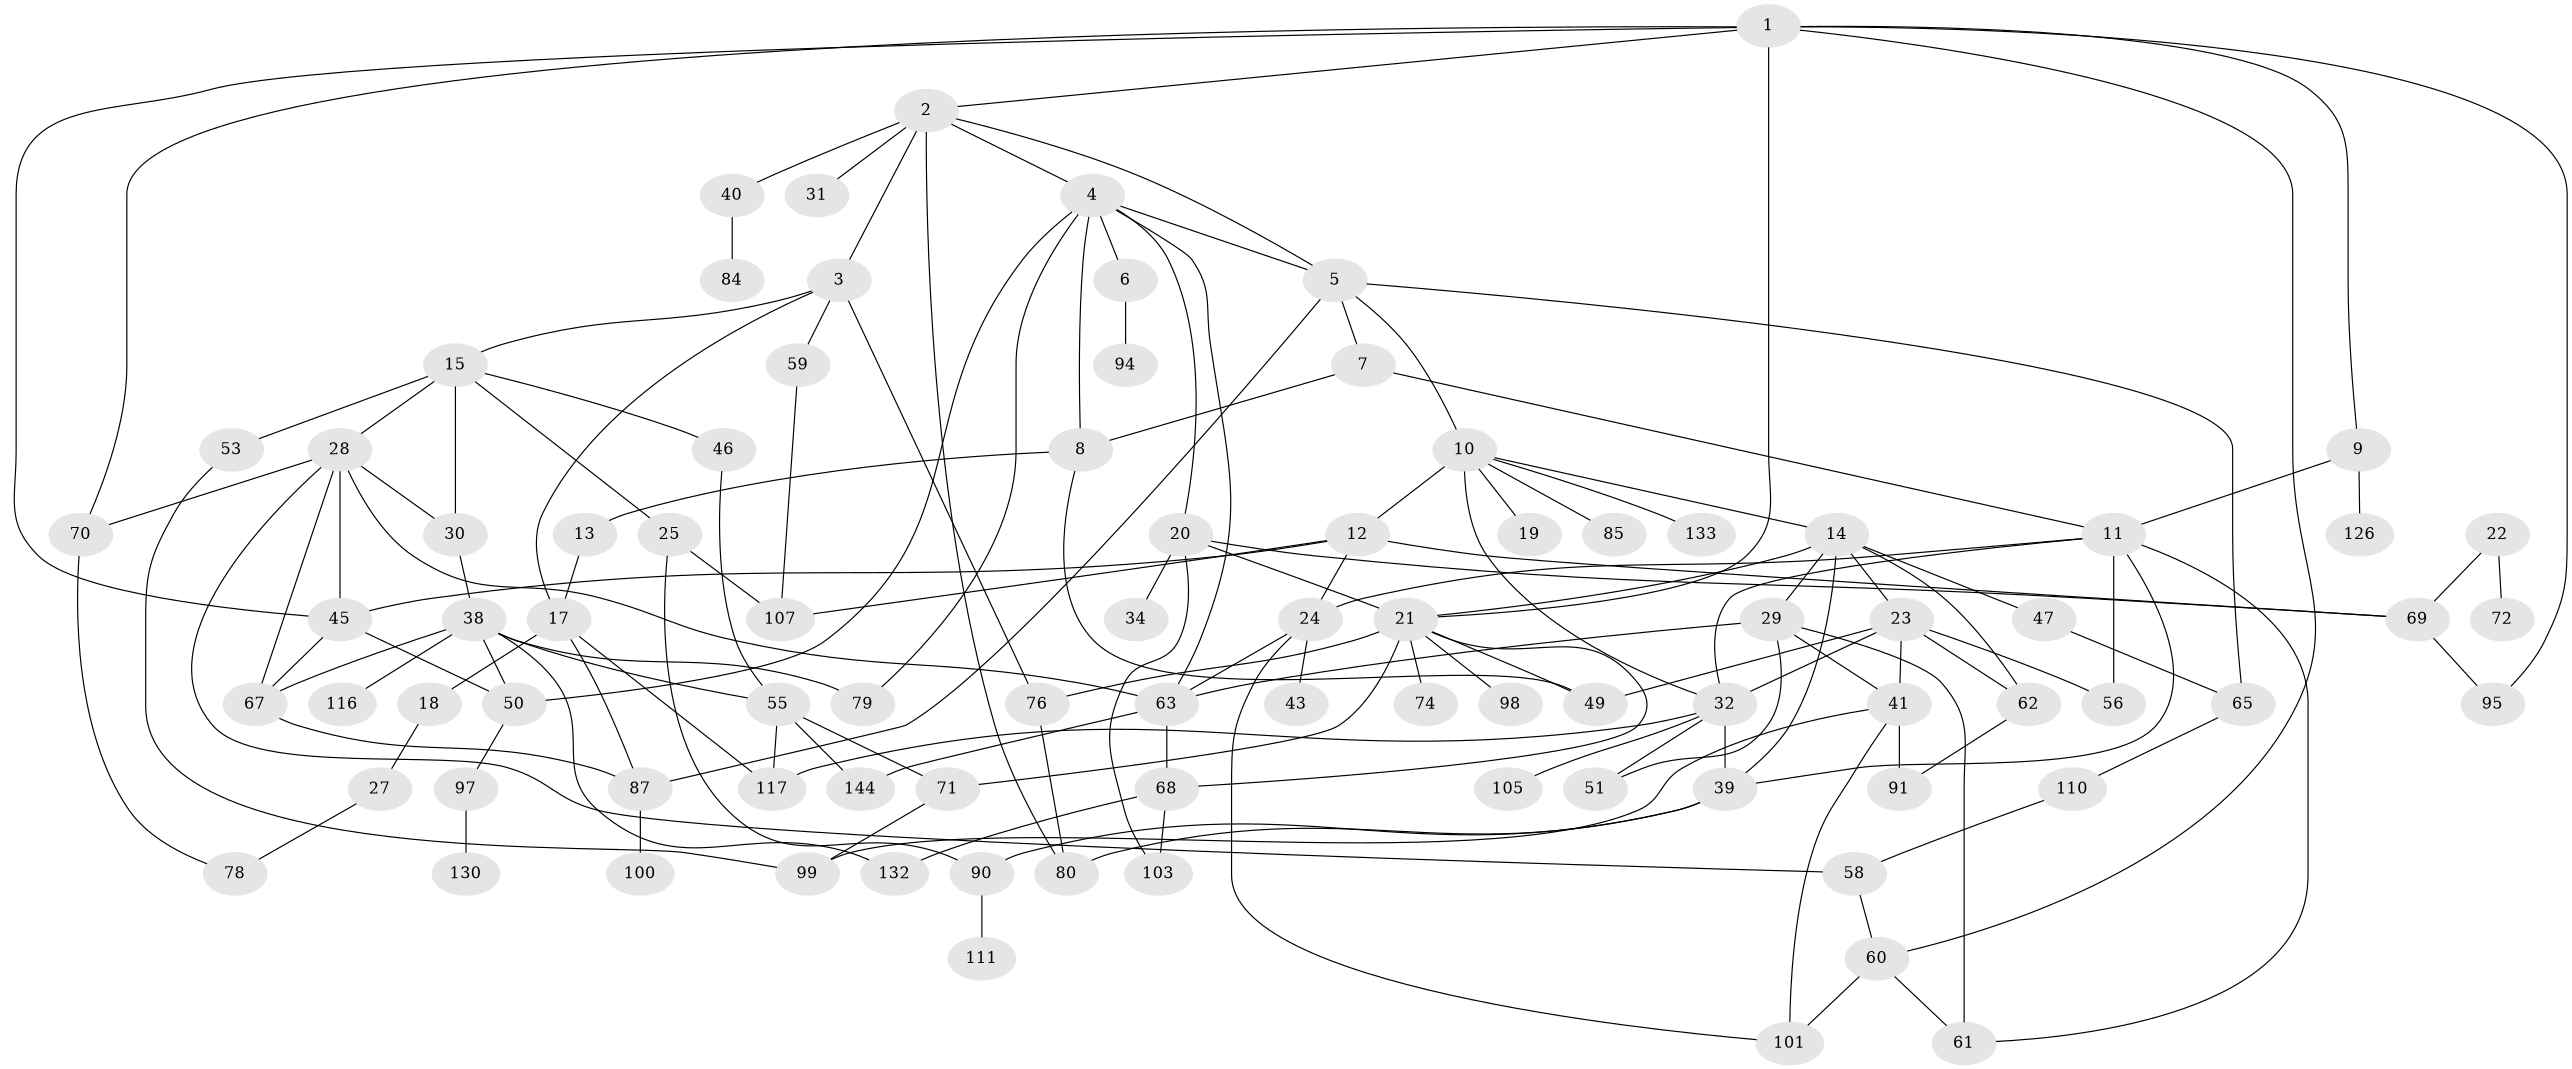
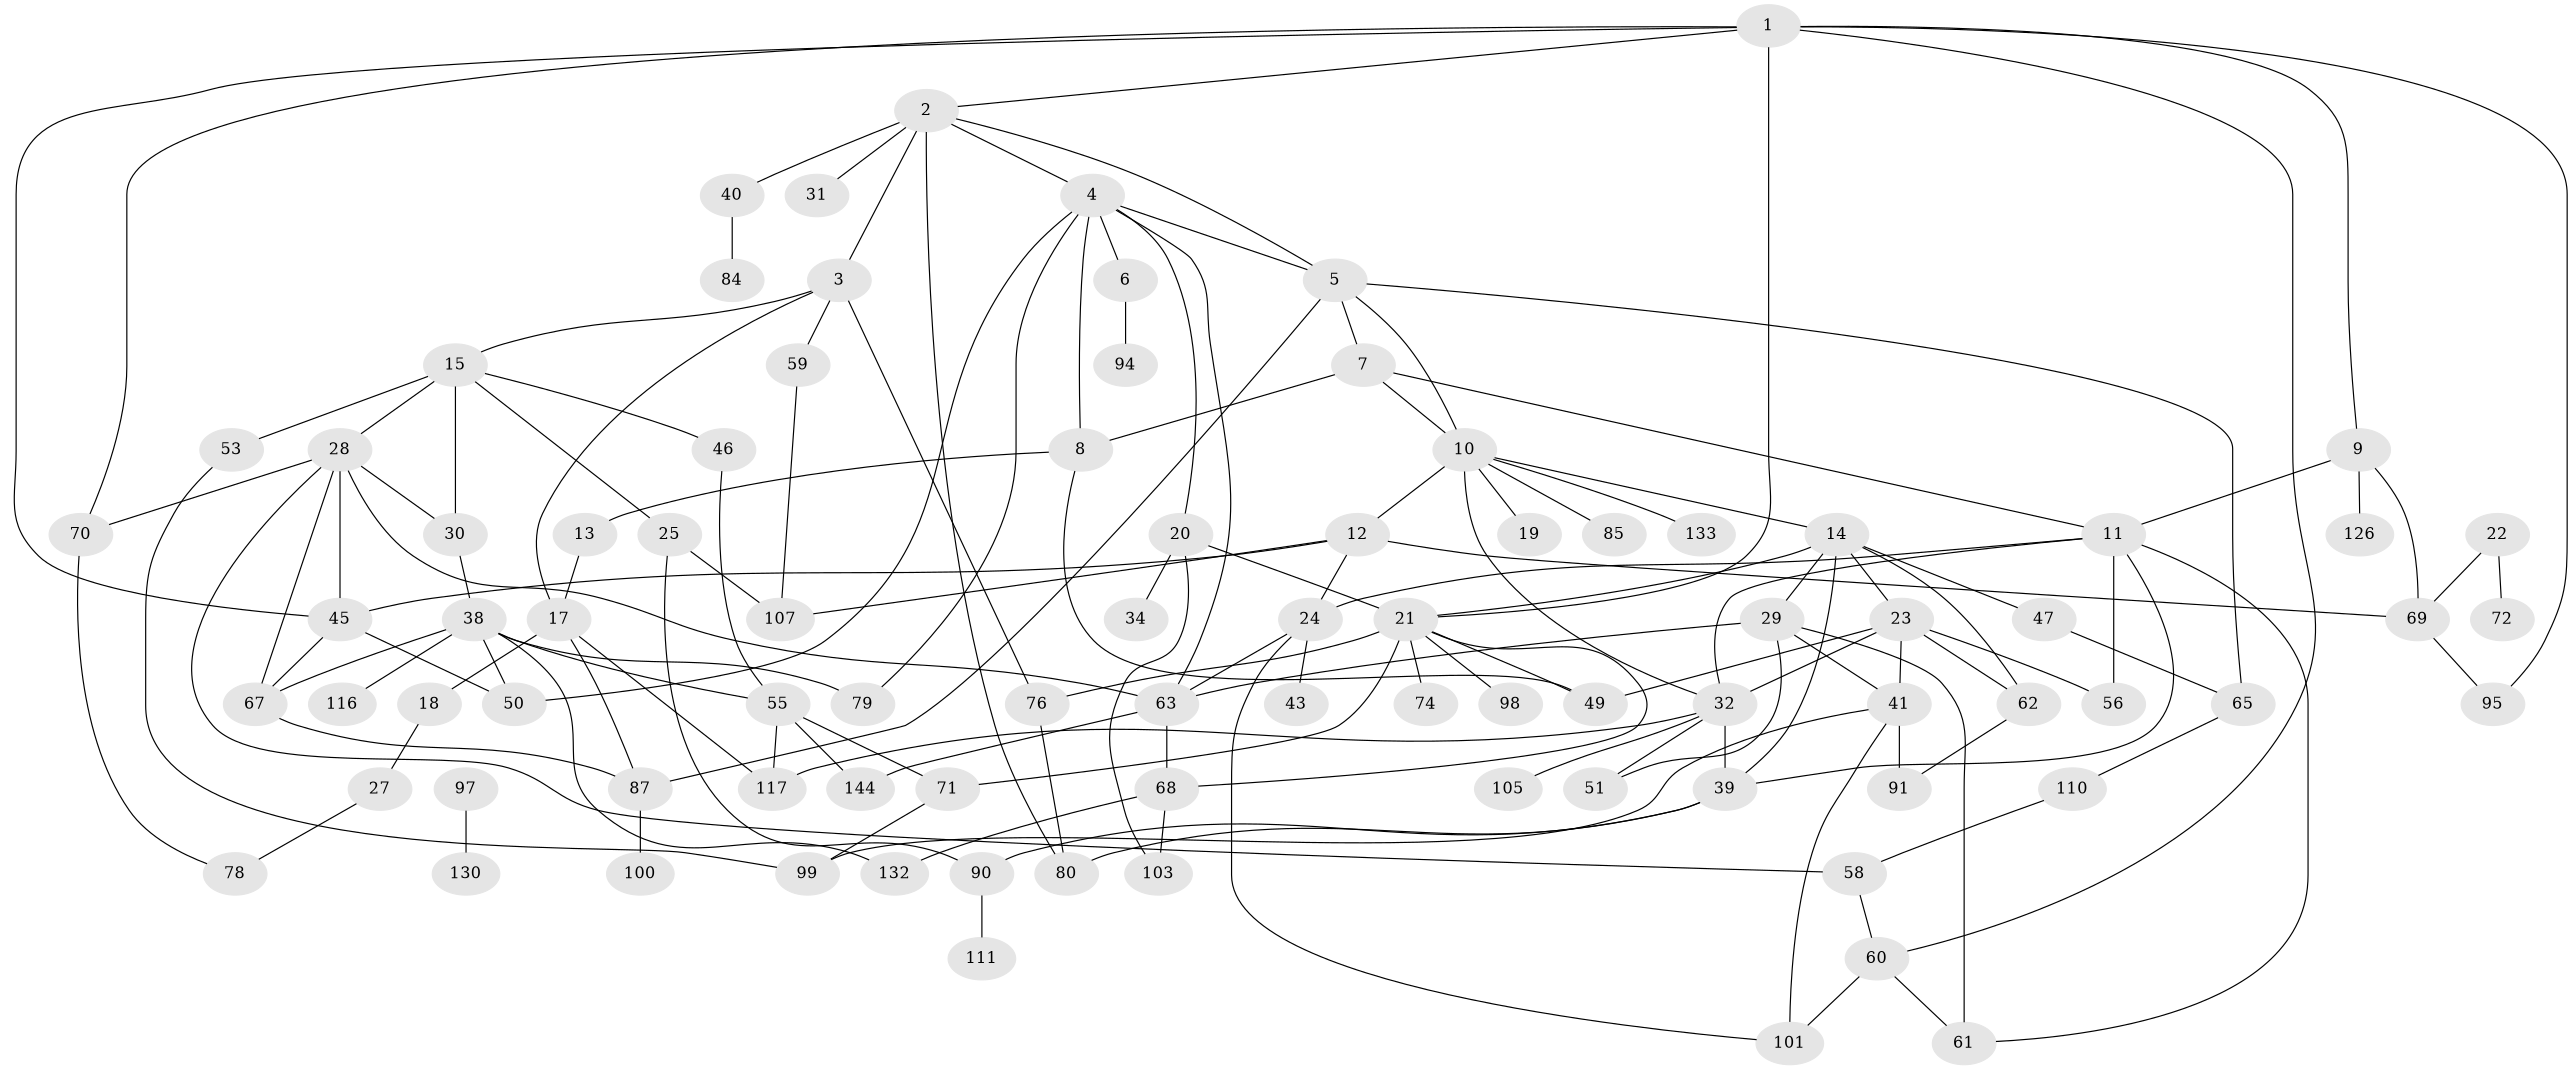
edge "7" -- "10": added
edge "20" -- "69": now "9" -- "69"
edge "50" -- "97": removed
